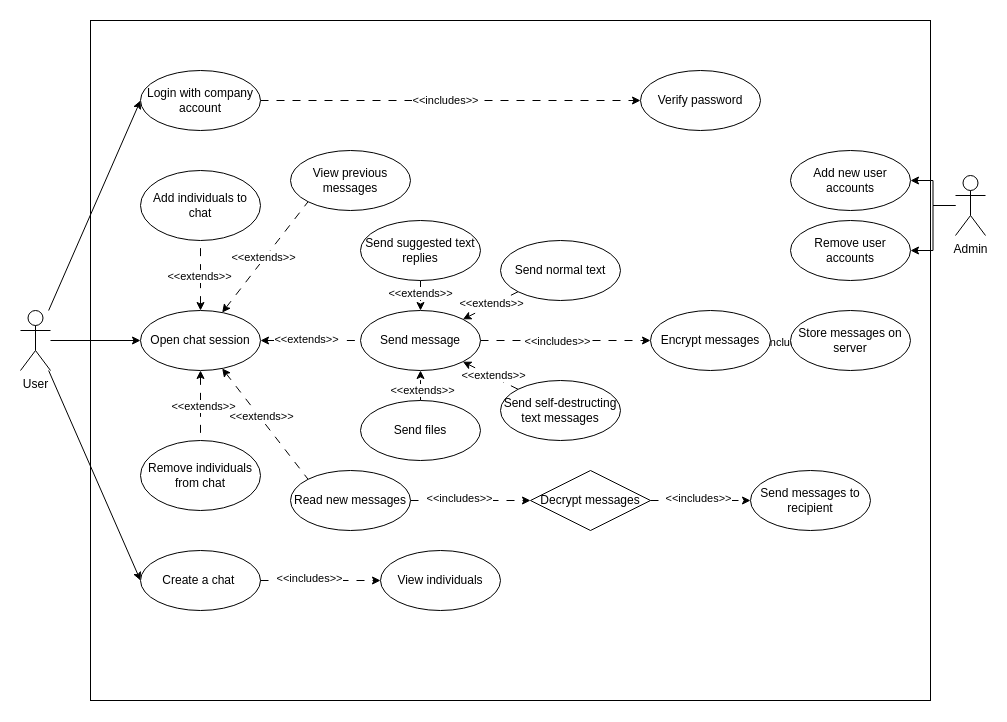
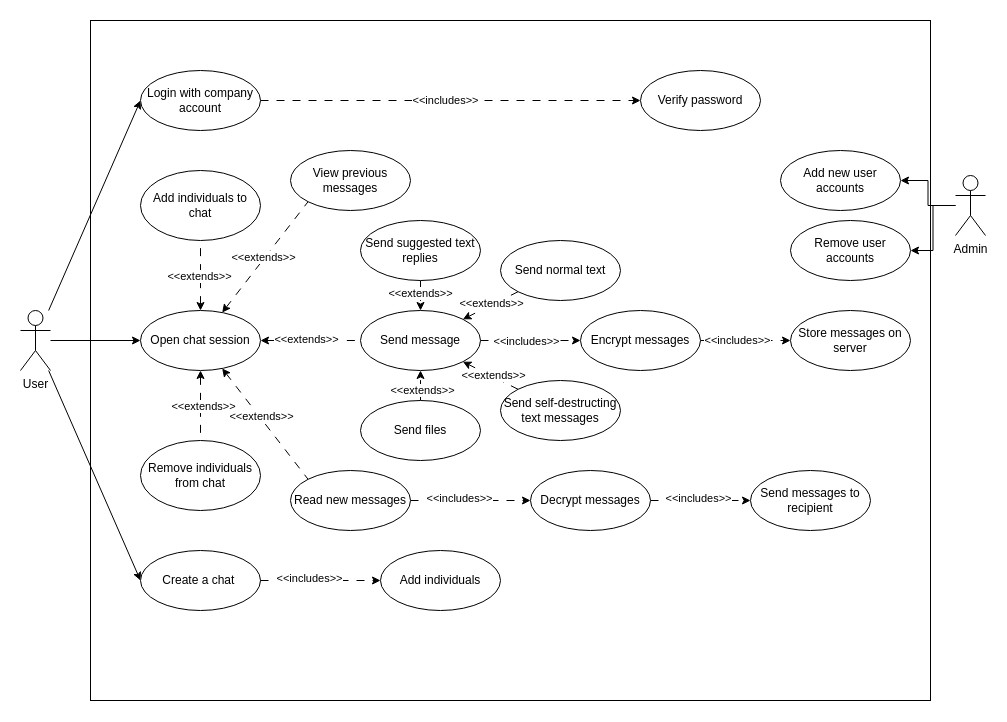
node "Add new user accounts": moved (851, 181) -> (841, 181)
node "Encrypt messages": moved (711, 341) -> (641, 341)
node "Decrypt messages": shape diamond -> ellipse
node "View individuals": label "View individuals" -> "Add individuals"
